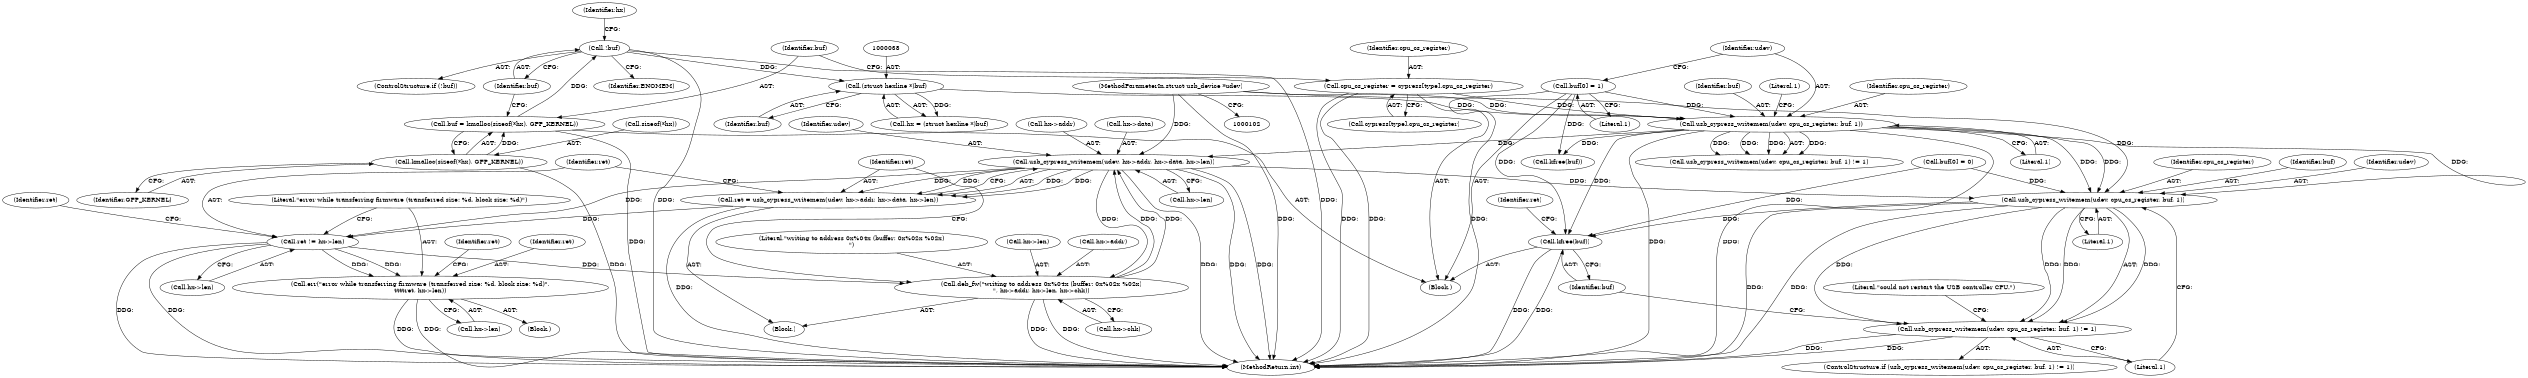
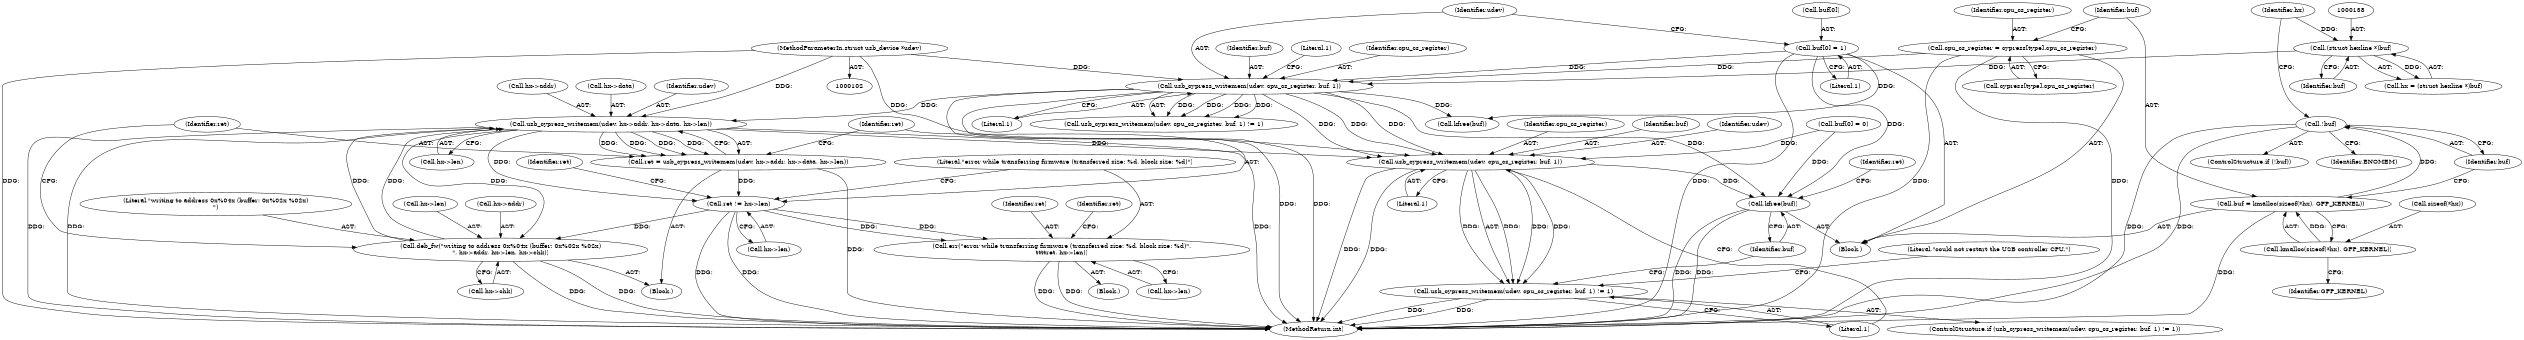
node "(Call,buf[0])": added
node "1000038": label "1000038" -> "1000138"
edge "(Call,!buf)" -> "(Call,(struct hexline *)buf)": now "(Identifier,hx)" -> "(Call,(struct hexline *)buf)"
edge "(MethodParameterIn,struct usb_device *udev)" -> "1000102": label "CFG: " -> "AST: "
edge "(Identifier,GFP_KERNEL)" -> "(Call,kmalloc(sizeof(*hx), GFP_KERNEL))": removed, label "AST:"
edge "(Call,kmalloc(sizeof(*hx), GFP_KERNEL))" -> "(MethodReturn,int)": removed, label "DDG:"
